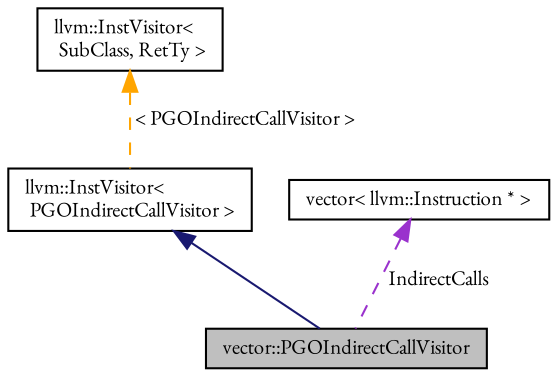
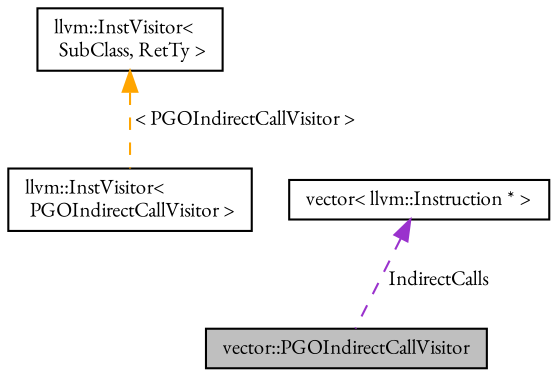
edge "vector::PGOIndirectCallVisitor" -> "llvm::InstVisitor< PGOIndirectCallVisitor >": removed
